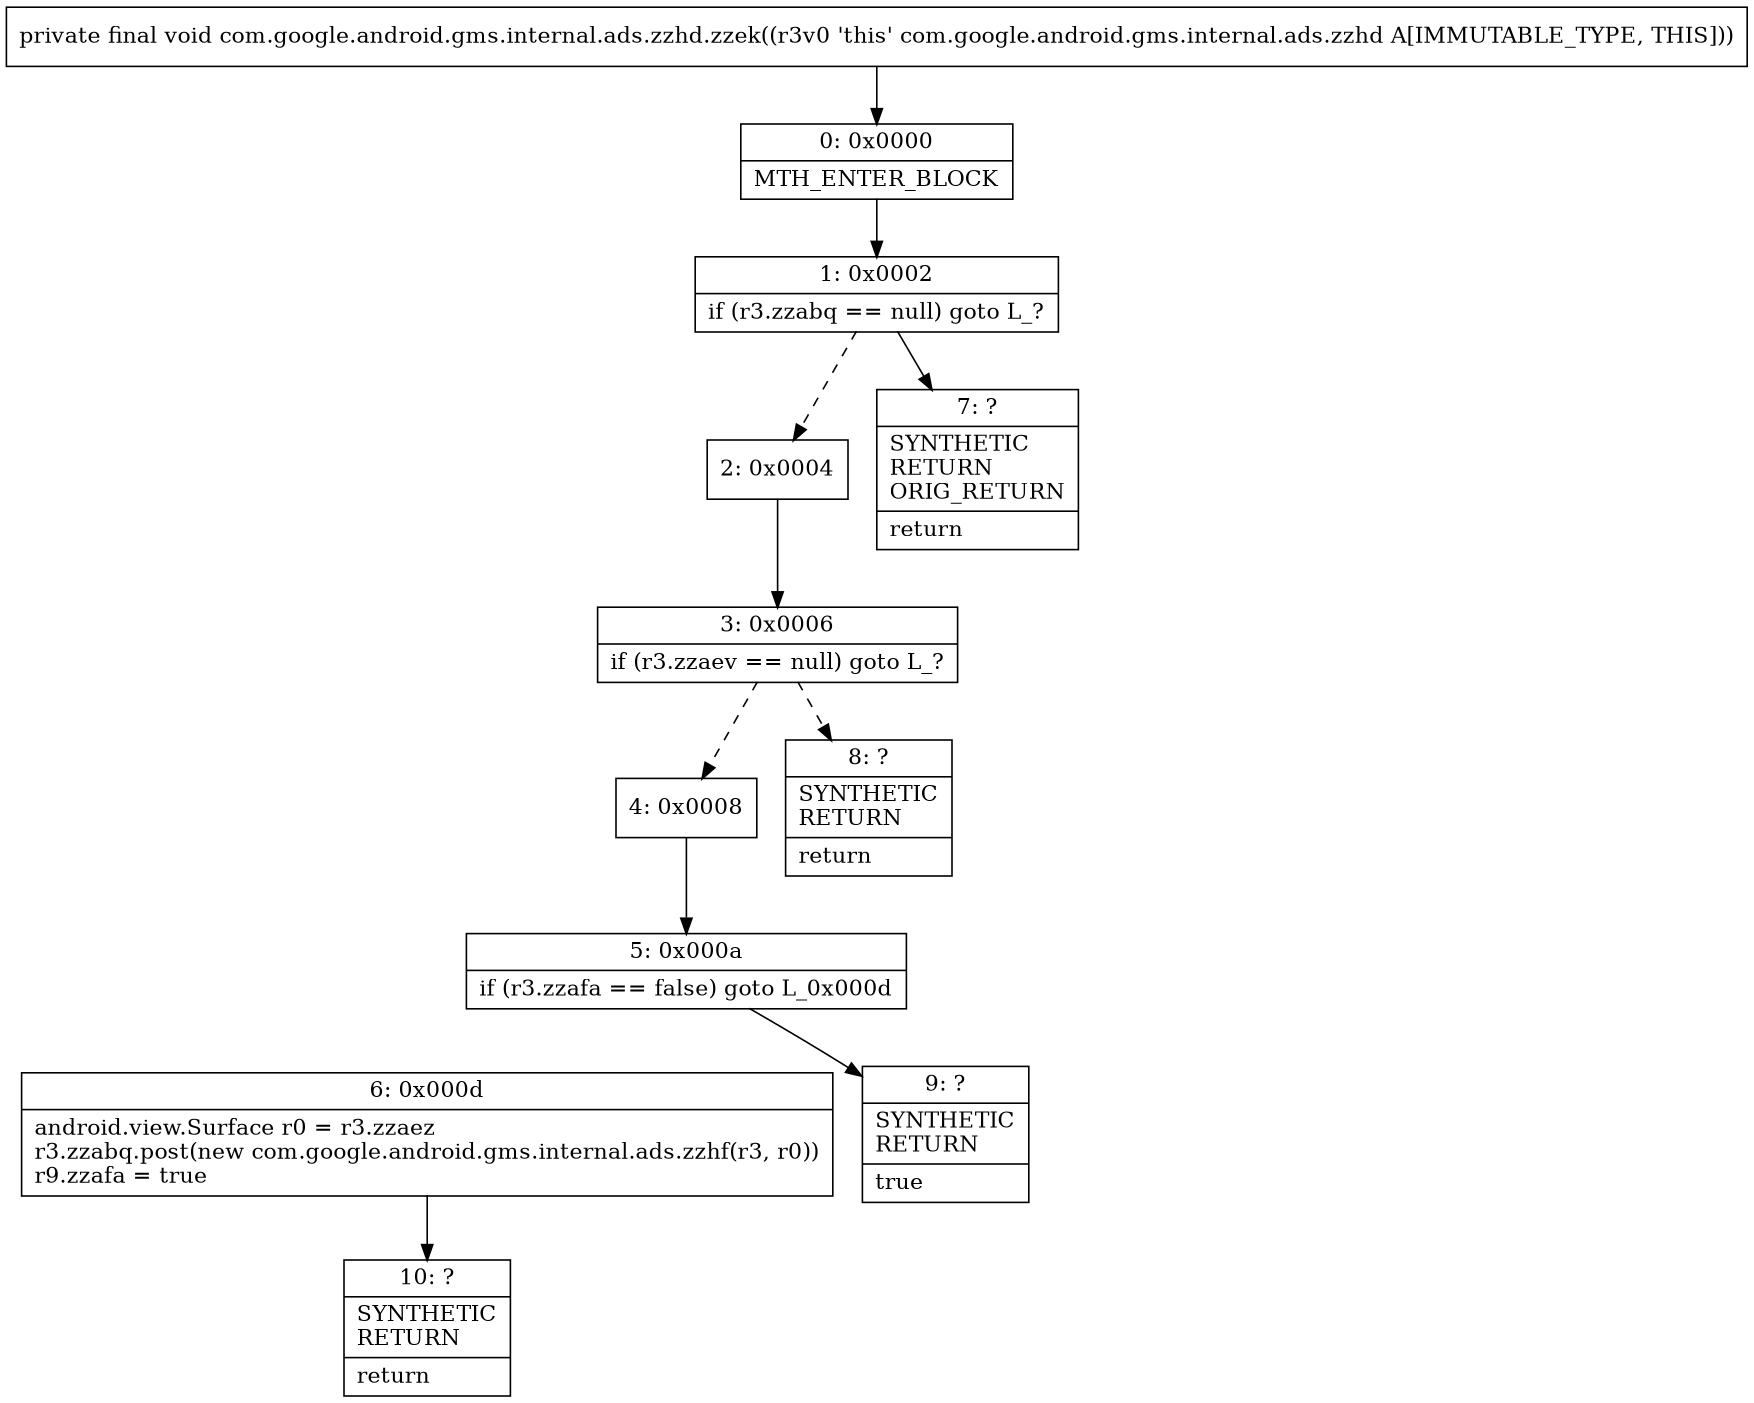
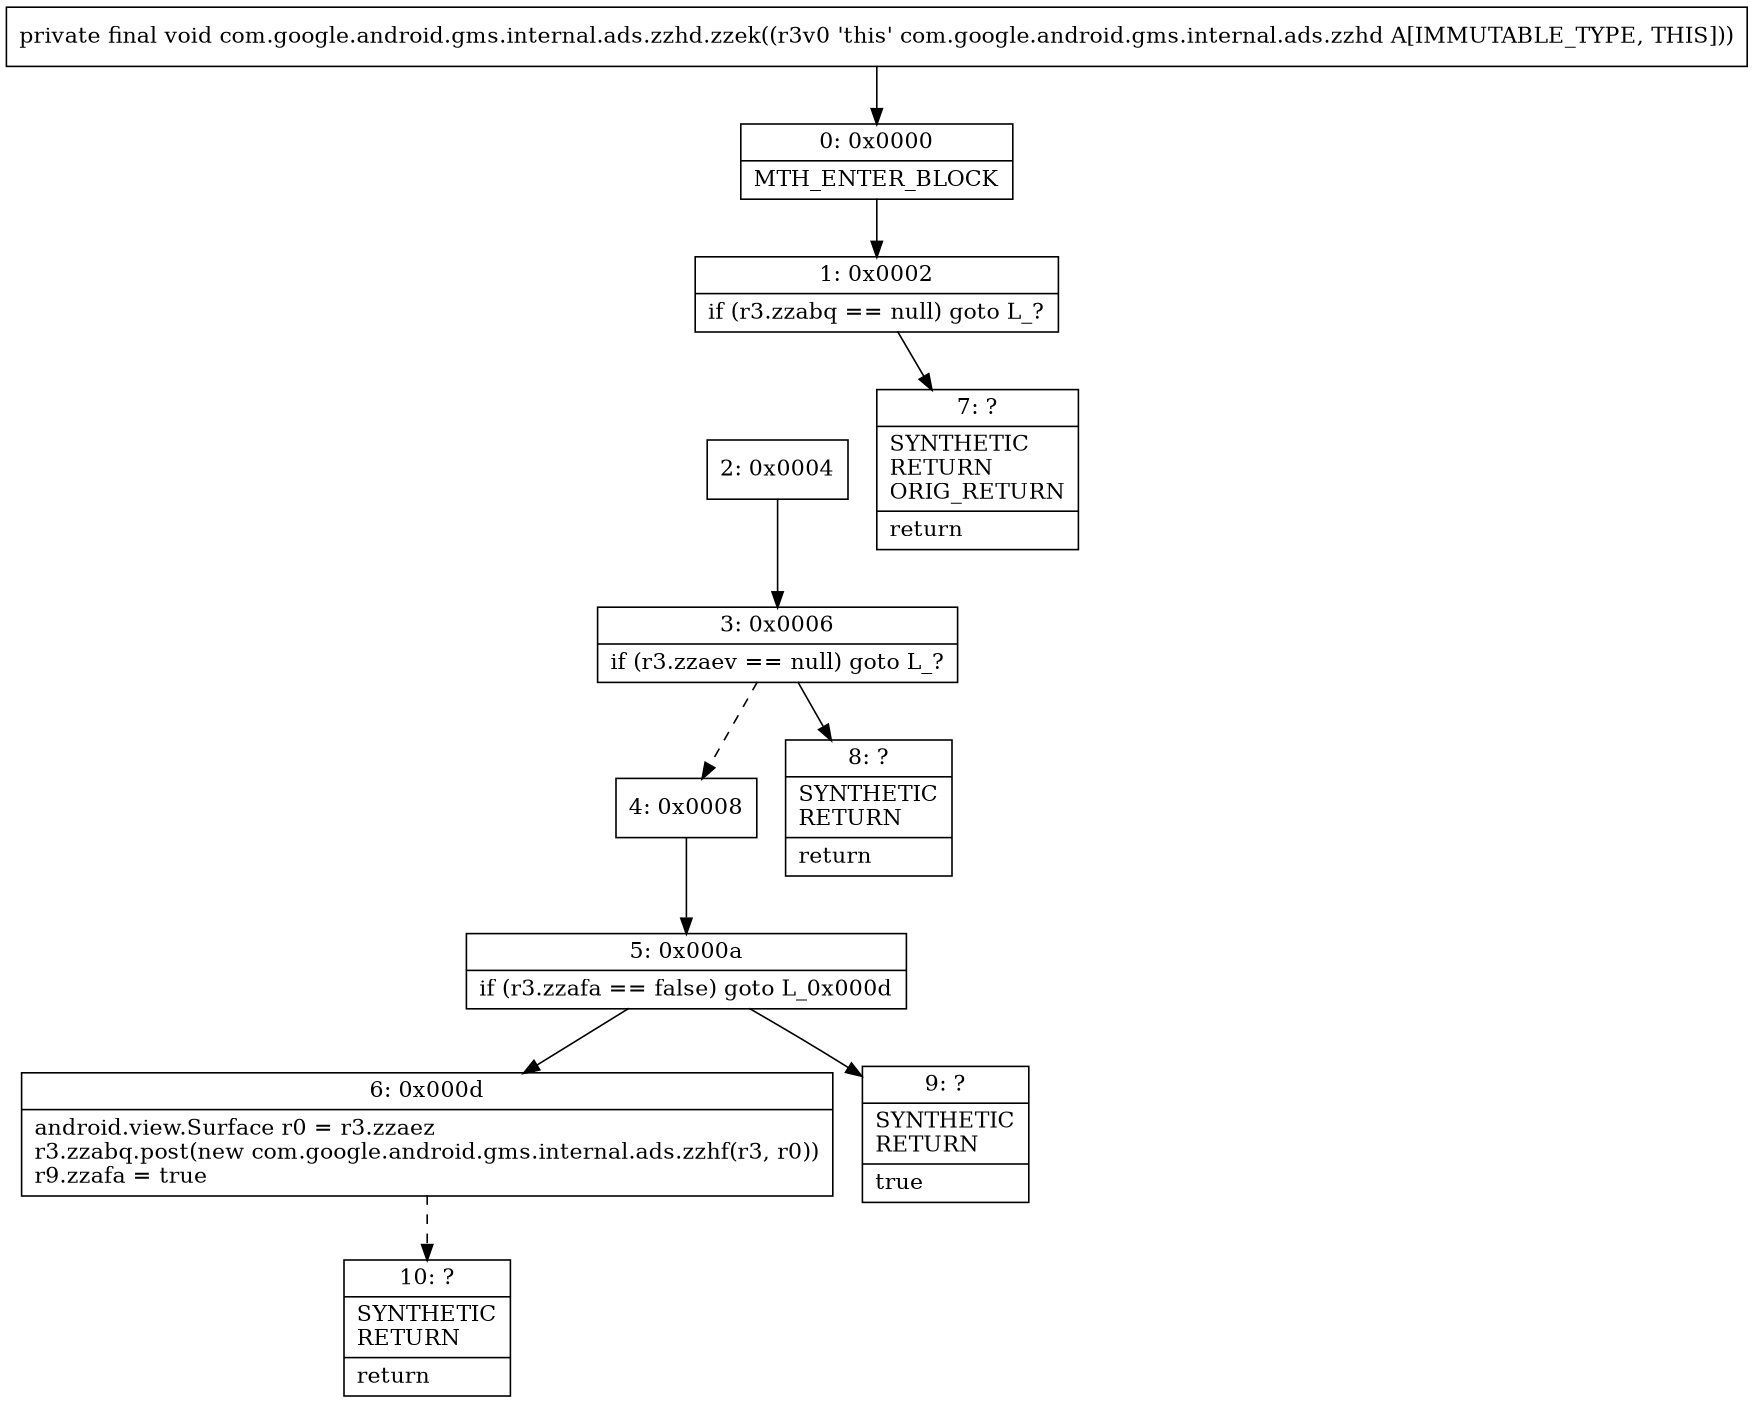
edge "1: 0x0002" -> "2: 0x0004": removed
edge "3: 0x0006" -> "8: ?": style dashed -> solid
edge "5: 0x000a" -> "6: 0x000d": added
edge "6: 0x000d" -> "10: ?": style solid -> dashed
